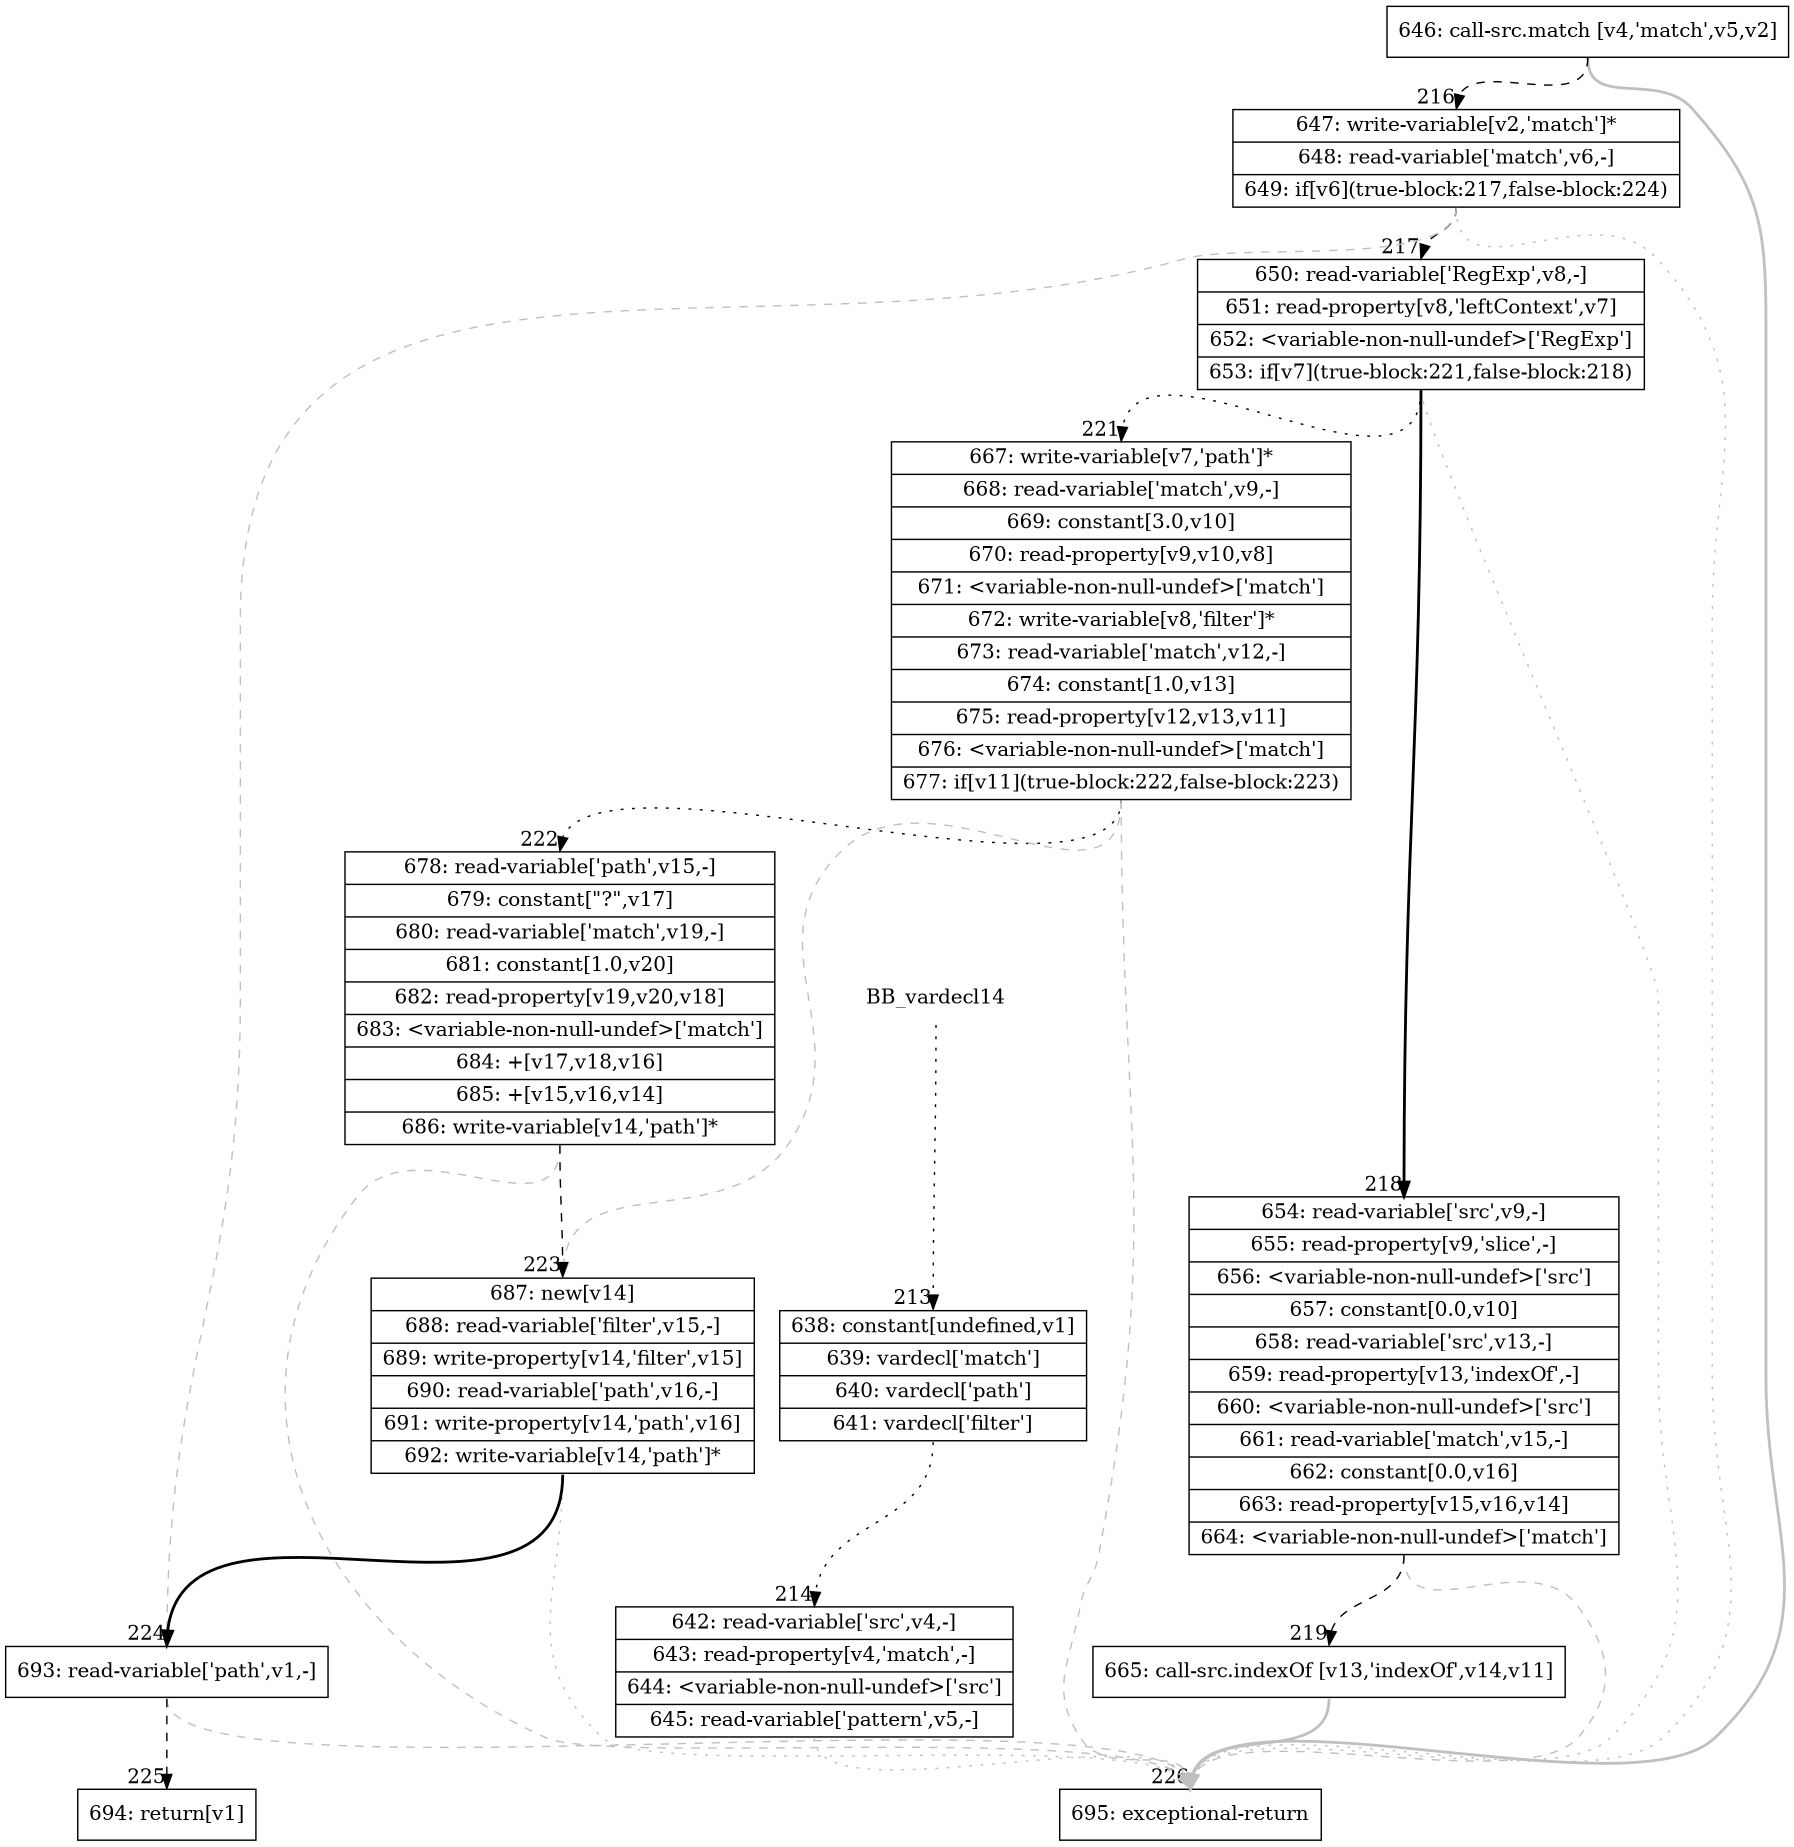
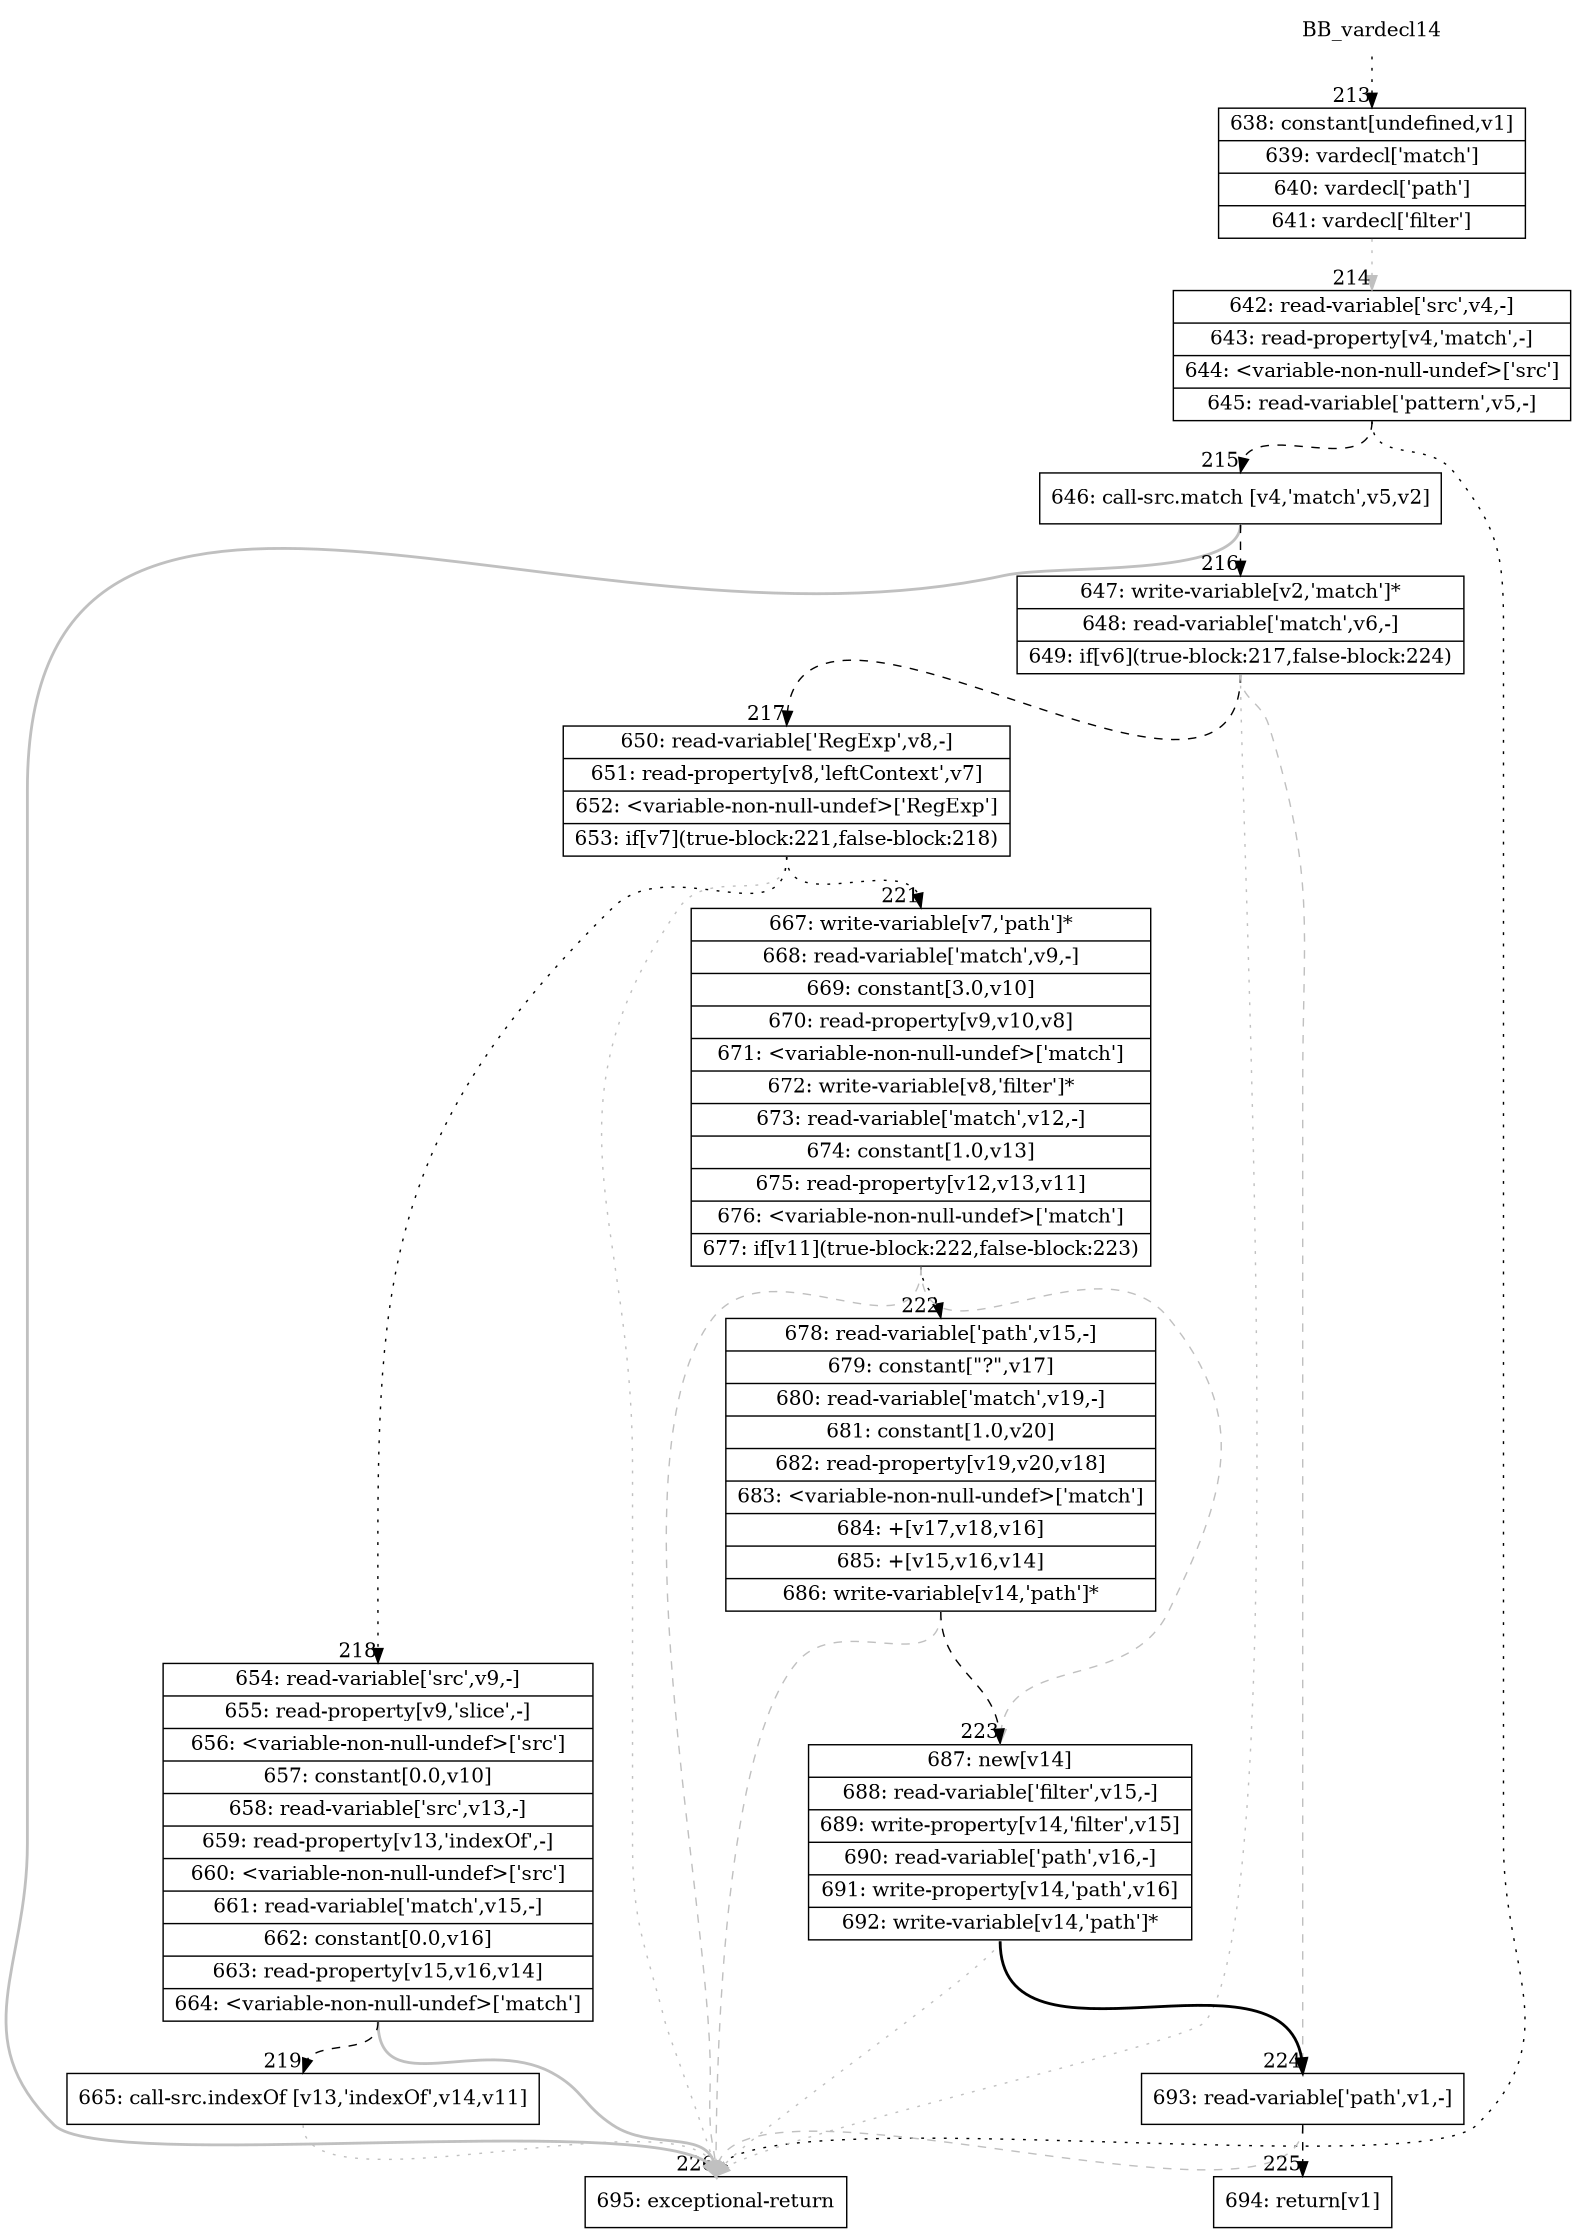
edge "642: read-variable['src',v4,-]" -> "646: call-src.match [v4,'match',v5,v2]": added
edge "650: read-variable['RegExp',v8,-]" -> "654: read-variable['src',v9,-]": style bold -> dotted
edge "638: constant[undefined,v1]" -> "642: read-variable['src',v4,-]": color black -> gray
edge "665: call-src.indexOf [v13,'indexOf',v14,v11]" -> "695: exceptional-return": style bold -> dotted
edge "654: read-variable['src',v9,-]" -> "695: exceptional-return": style dashed -> bold
edge "642: read-variable['src',v4,-]" -> "695: exceptional-return": color gray -> black
